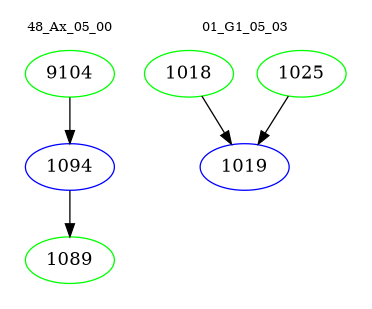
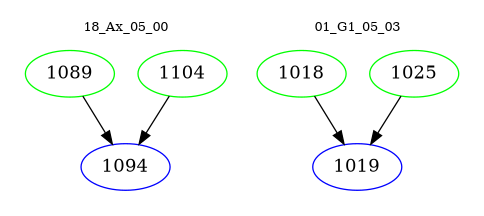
cluster "48_Ax_05_00": label "48_Ax_05_00" -> "18_Ax_05_00"
node "9104": label "9104" -> "1104"
edge "1094" -> "1089": reversed
